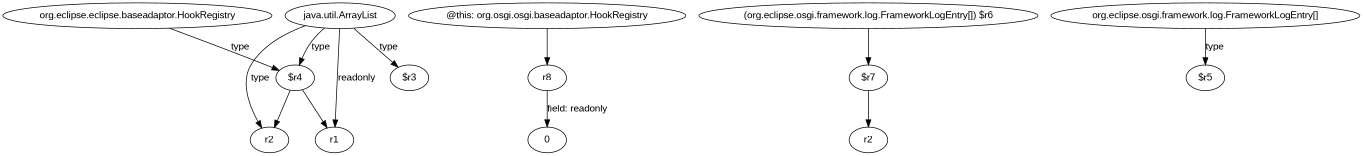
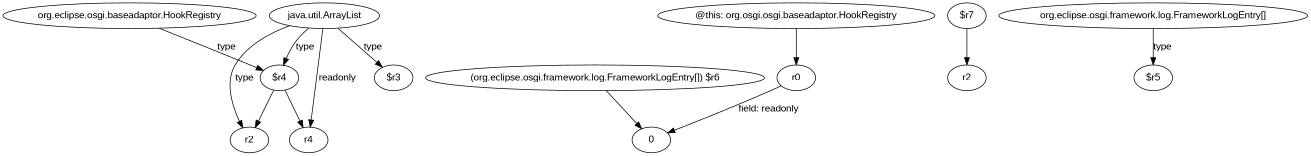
node "org.eclipse.eclipse.baseadaptor.HookRegistry": label "org.eclipse.eclipse.baseadaptor.HookRegistry" -> "org.eclipse.osgi.baseadaptor.HookRegistry"
edge "(org.eclipse.osgi.framework.log.FrameworkLogEntry[]) $r6" -> "$r7": now "(org.eclipse.osgi.framework.log.FrameworkLogEntry[]) $r6" -> "0"
node "r8": label "r8" -> "r0"
node "r1": label "r1" -> "r4"
